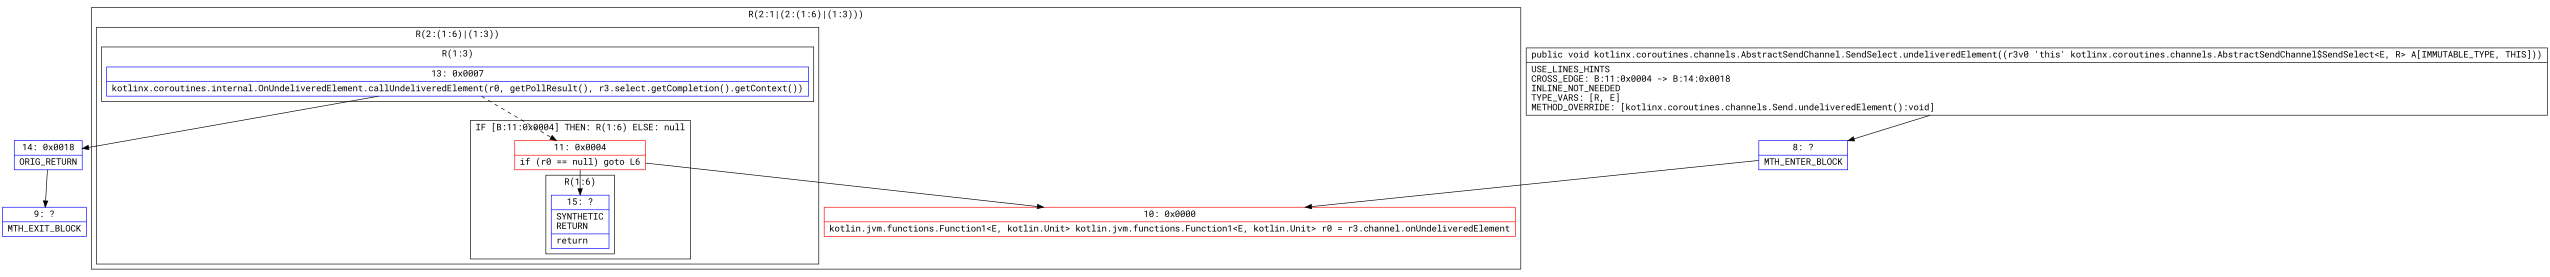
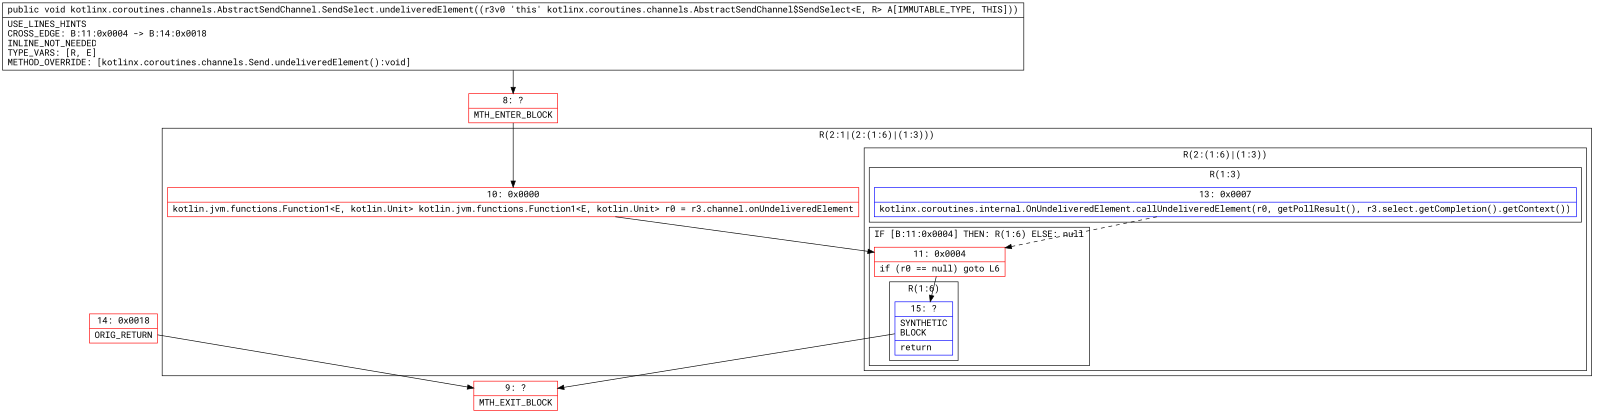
edge "13: 0x0007" -> "14: 0x0018": removed
node "14: 0x0018": color blue -> red
node "8: ?": color blue -> red
edge "11: 0x0004" -> "10: 0x0000": reversed
node "9: ?": color blue -> red
node "15: ?": text "RETURN" -> "BLOCK"
edge "15: ?" -> "9: ?": added
